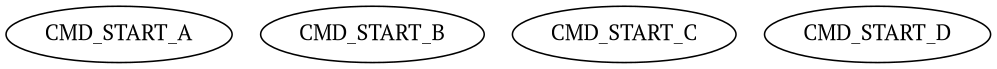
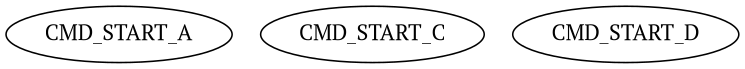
node "CMD_START_B": removed
